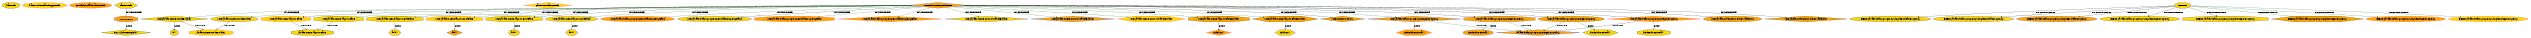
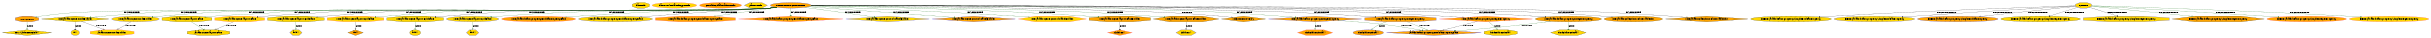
node "patternInstancesInfo": removed
node "METHOD_DECLARATION": shape diamond -> ellipse
edge "patternInfo" -> "VAR:CLIENT": now "METHOD_DECLARATION" -> "VAR:CLIENT"
edge "METHOD_DECLARATION" -> "VAR:ANONYMOUS": label "INSTANTIATE" -> "OF_TYPE"
node "javafx.beans.property.IntegerProperty": label "javafx.beans.property.IntegerProperty" -> "javafx.beans.property.BooleanPropertyBase"
